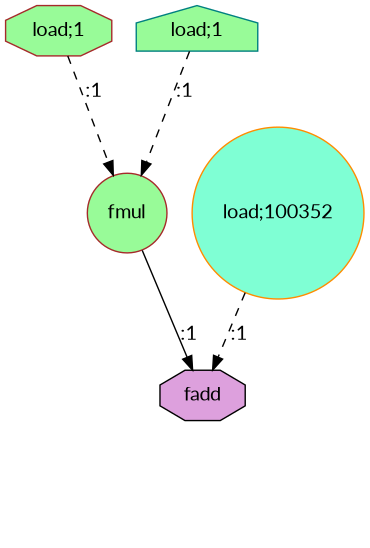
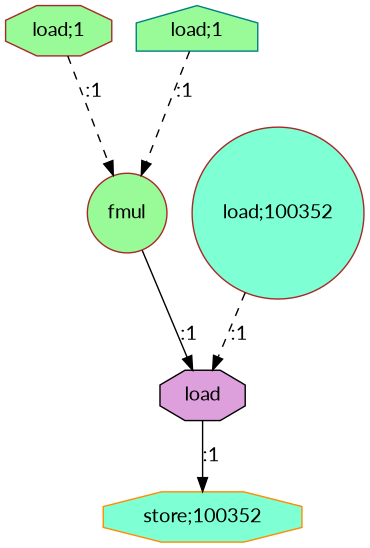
node "load;100352": color darkorange -> brown
node "fadd": label "fadd" -> "load"
node "store;100352": added
